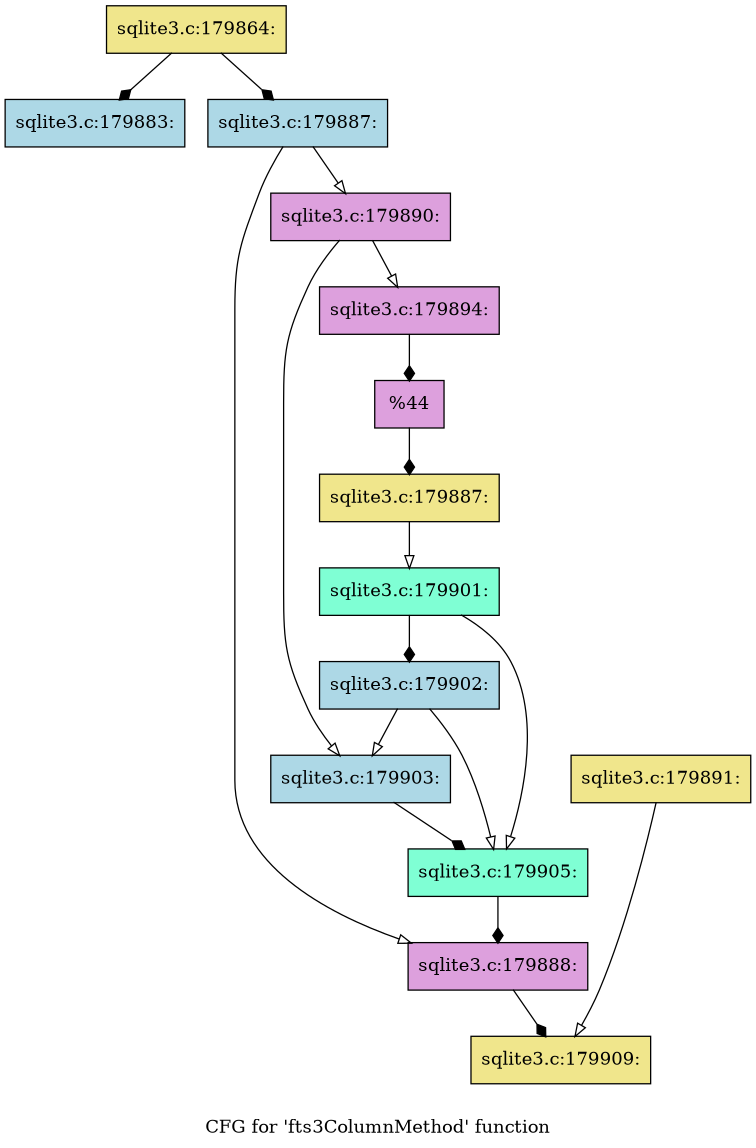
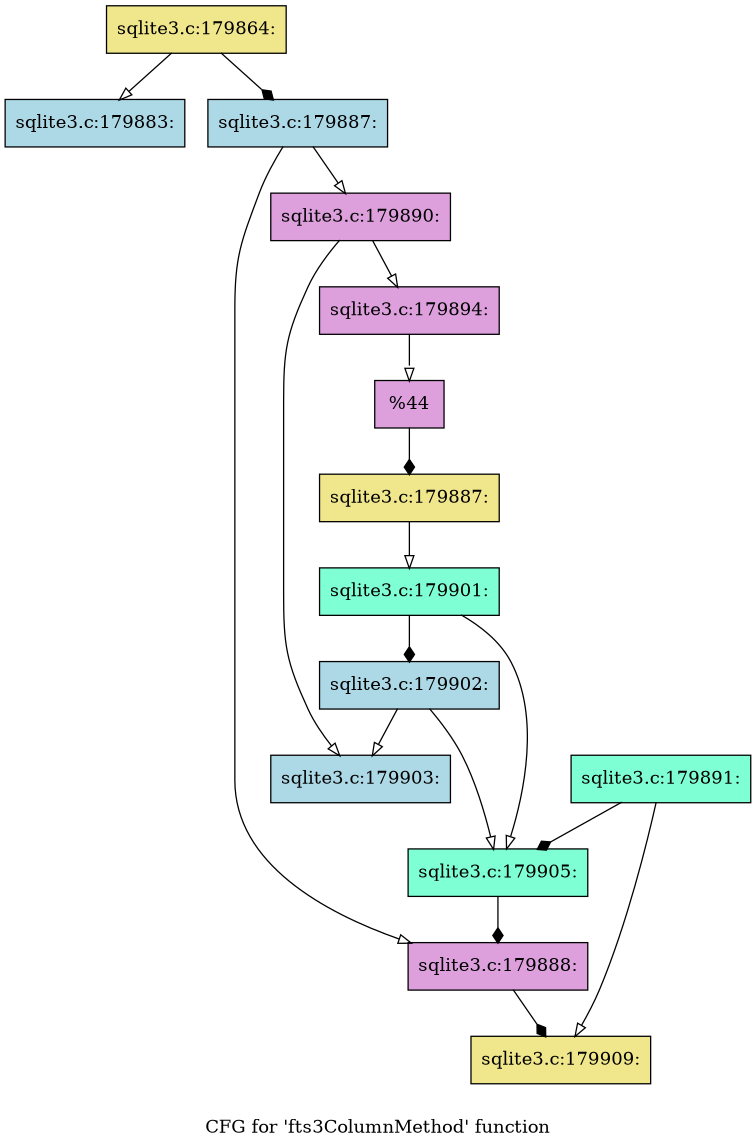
edge "sqlite3.c:179864:" -> "sqlite3.c:179883:": arrowhead diamond -> onormal
edge "sqlite3.c:179894:" -> "%44": arrowhead diamond -> onormal
node "sqlite3.c:179891:": fillcolor khaki -> aquamarine
edge "sqlite3.c:179903:" -> "sqlite3.c:179905:": now "sqlite3.c:179891:" -> "sqlite3.c:179905:"
